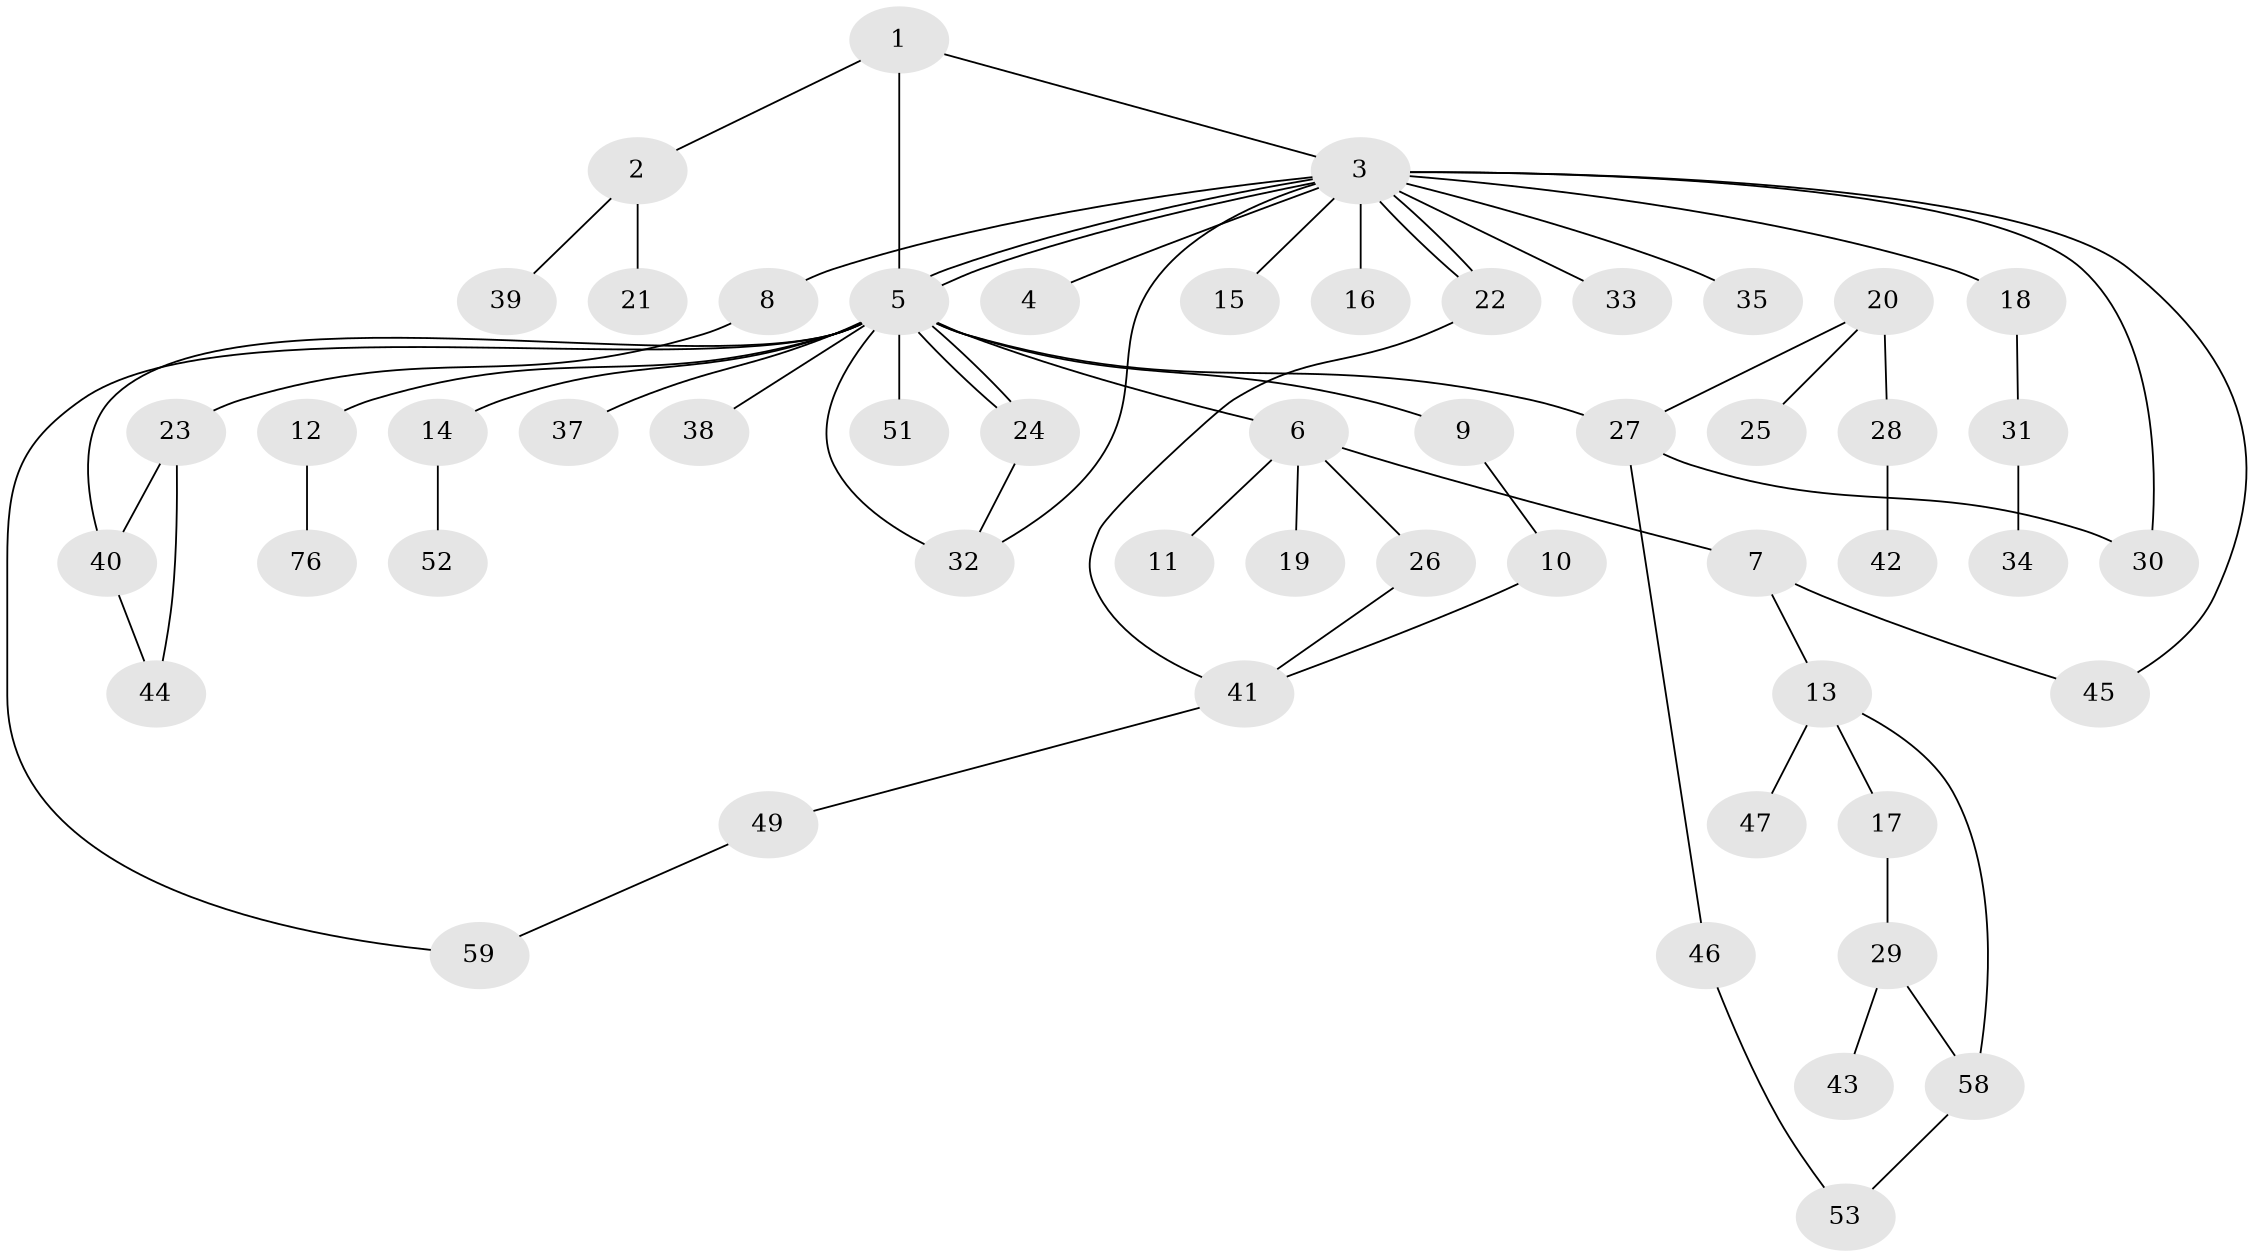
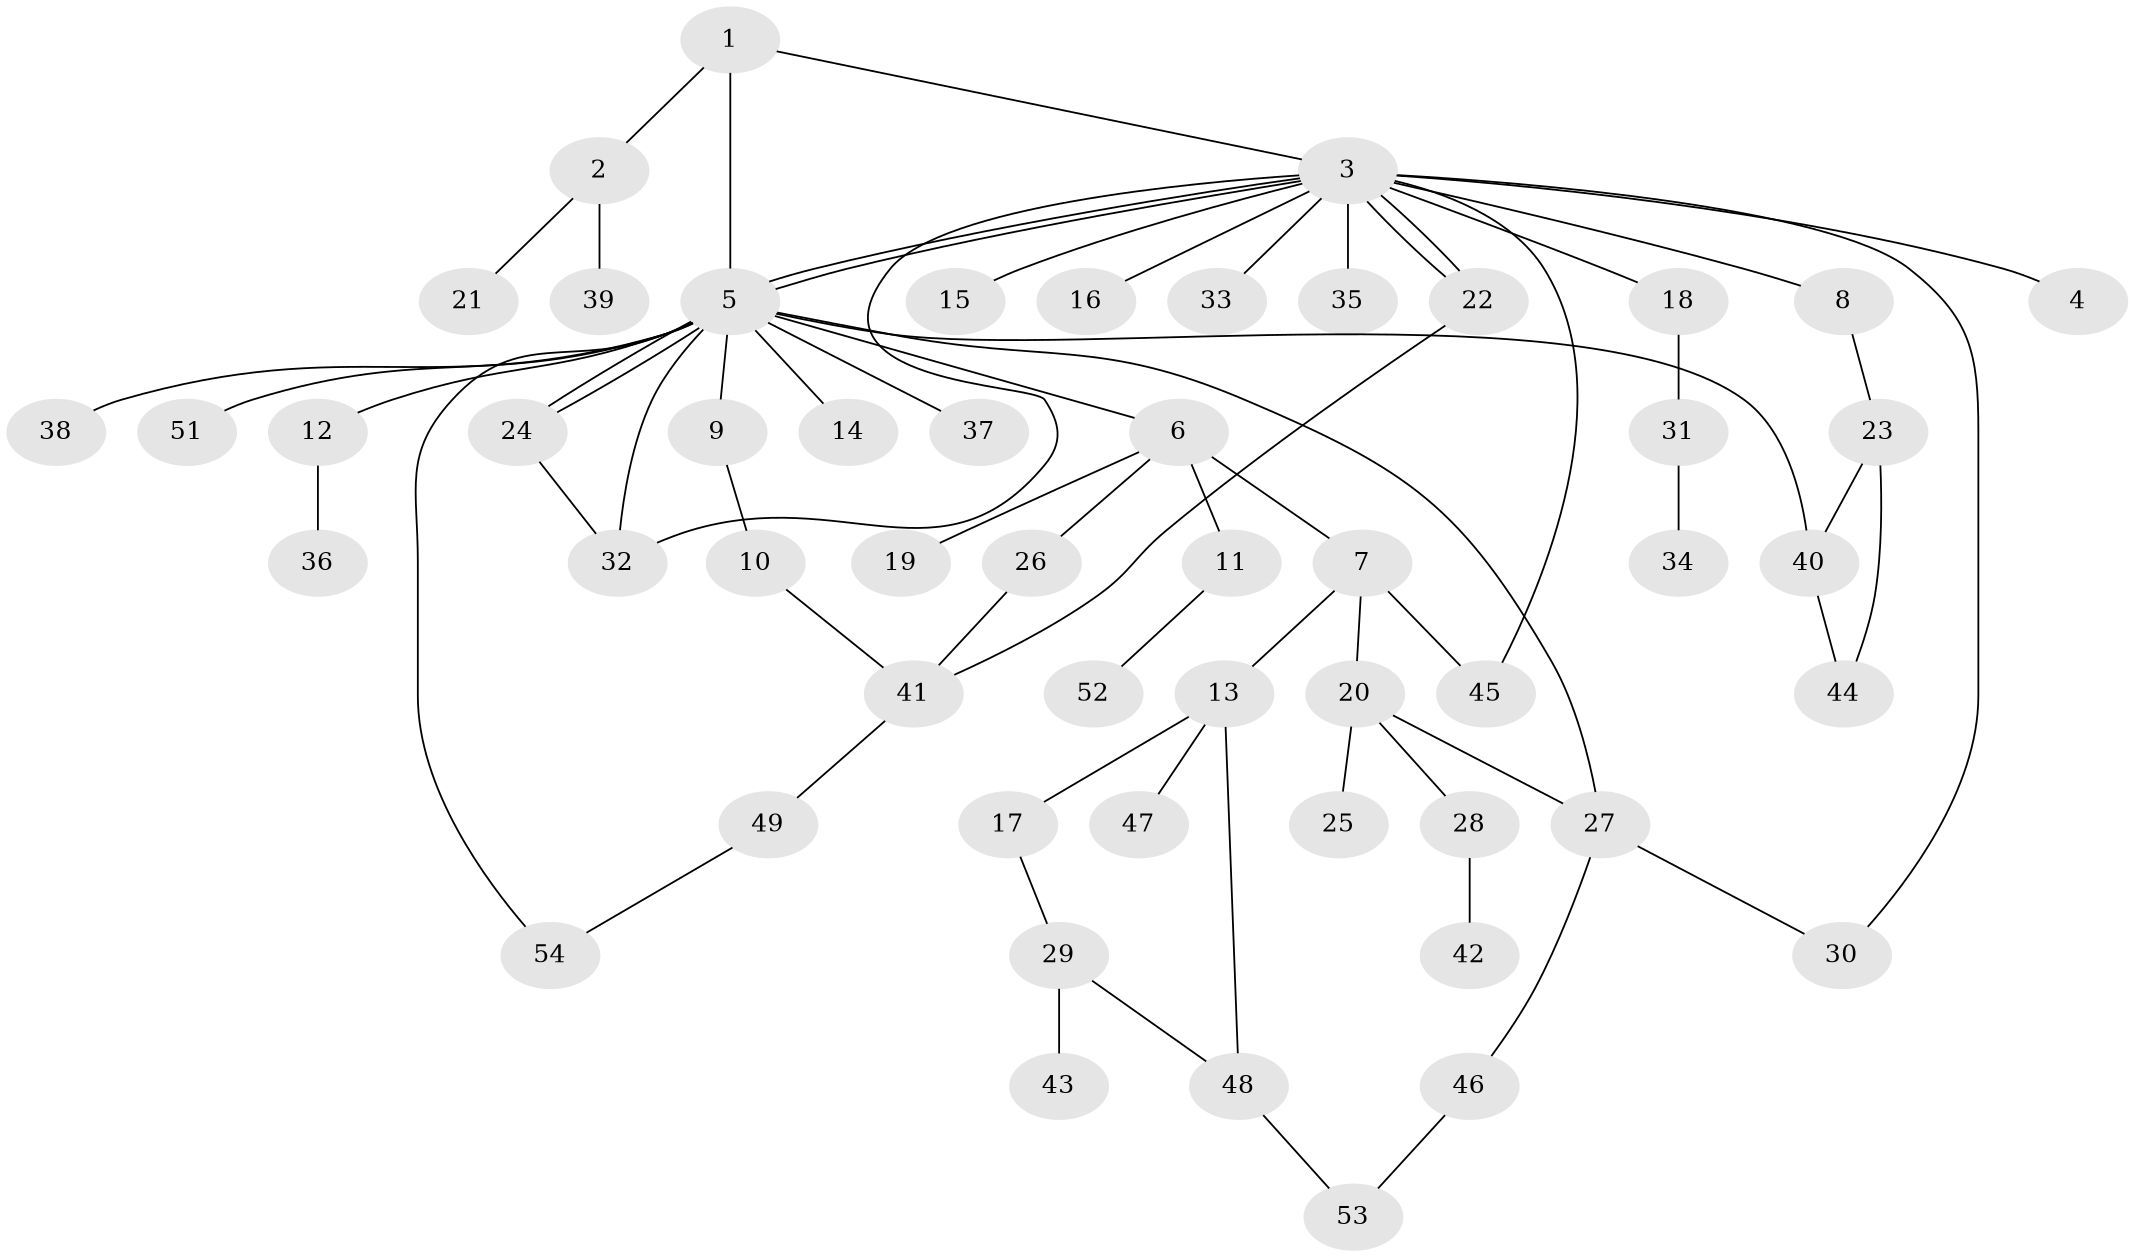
edge "14" -- "52": now "11" -- "52"
node "76": label "76" -> "36"
edge "7" -- "20": added
node "59": label "59" -> "54"
node "58": label "58" -> "48"
